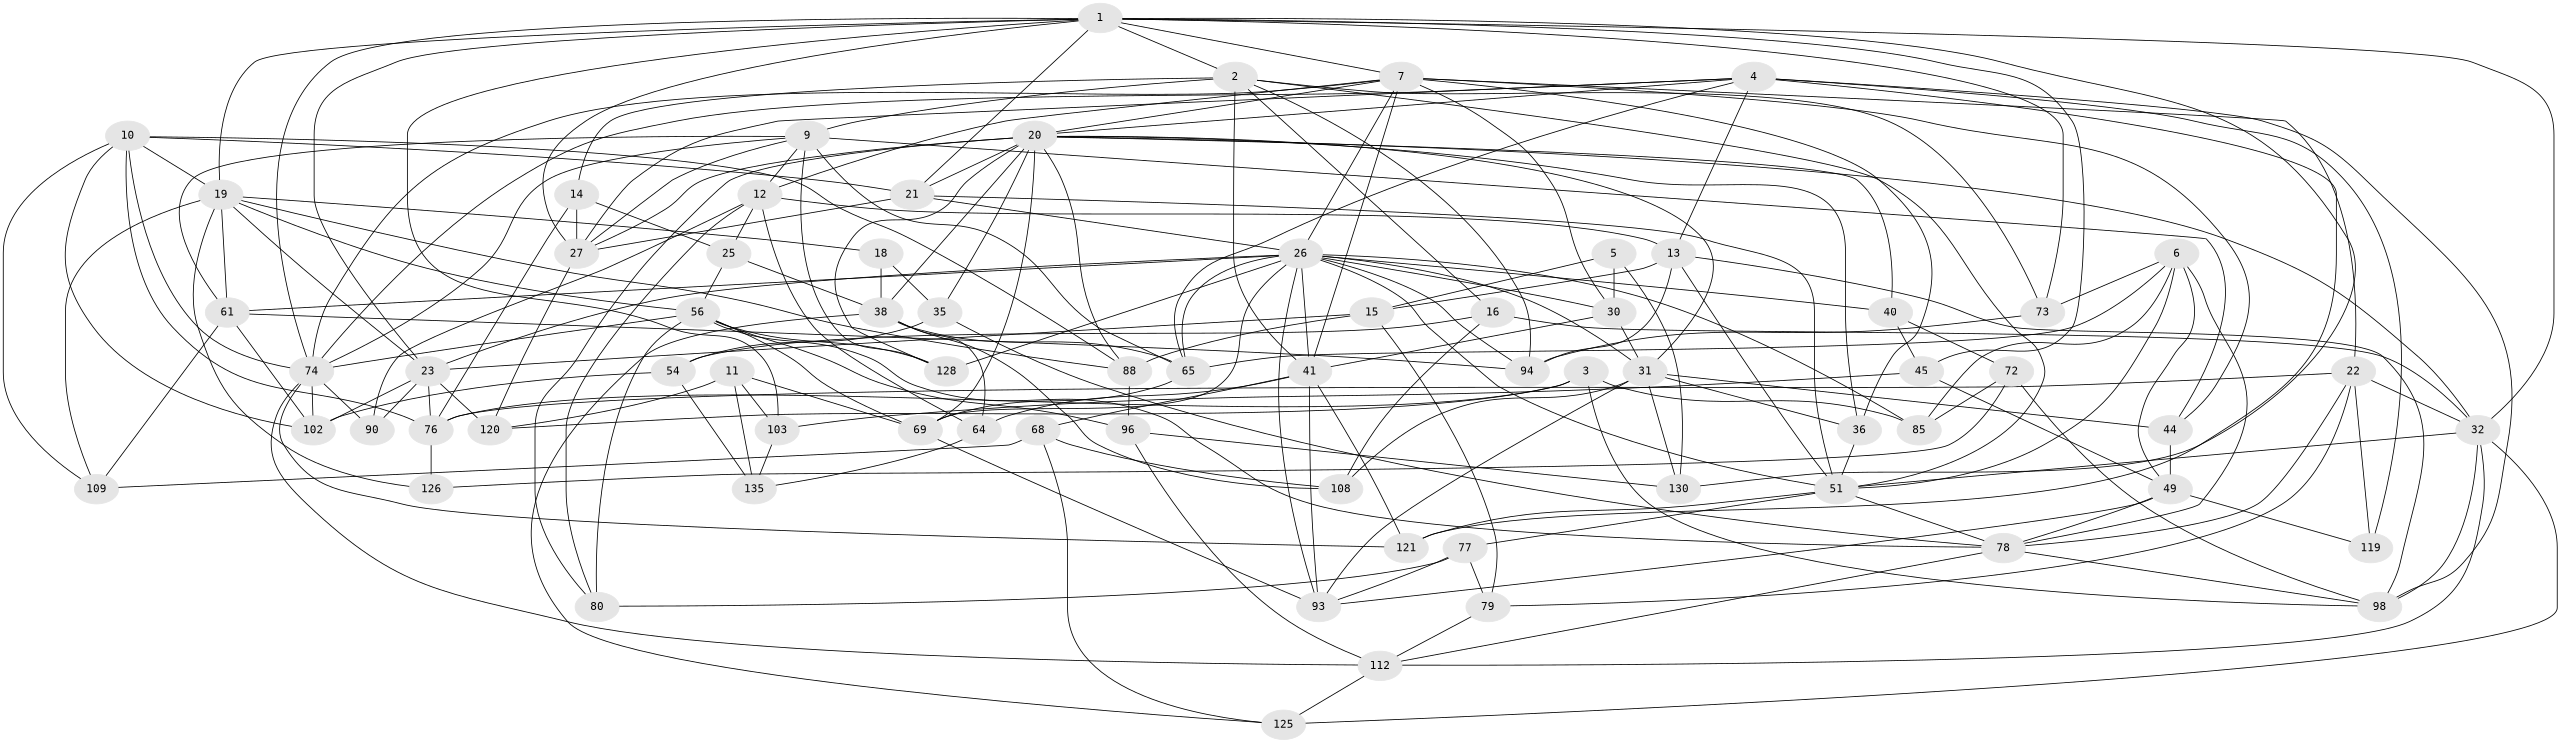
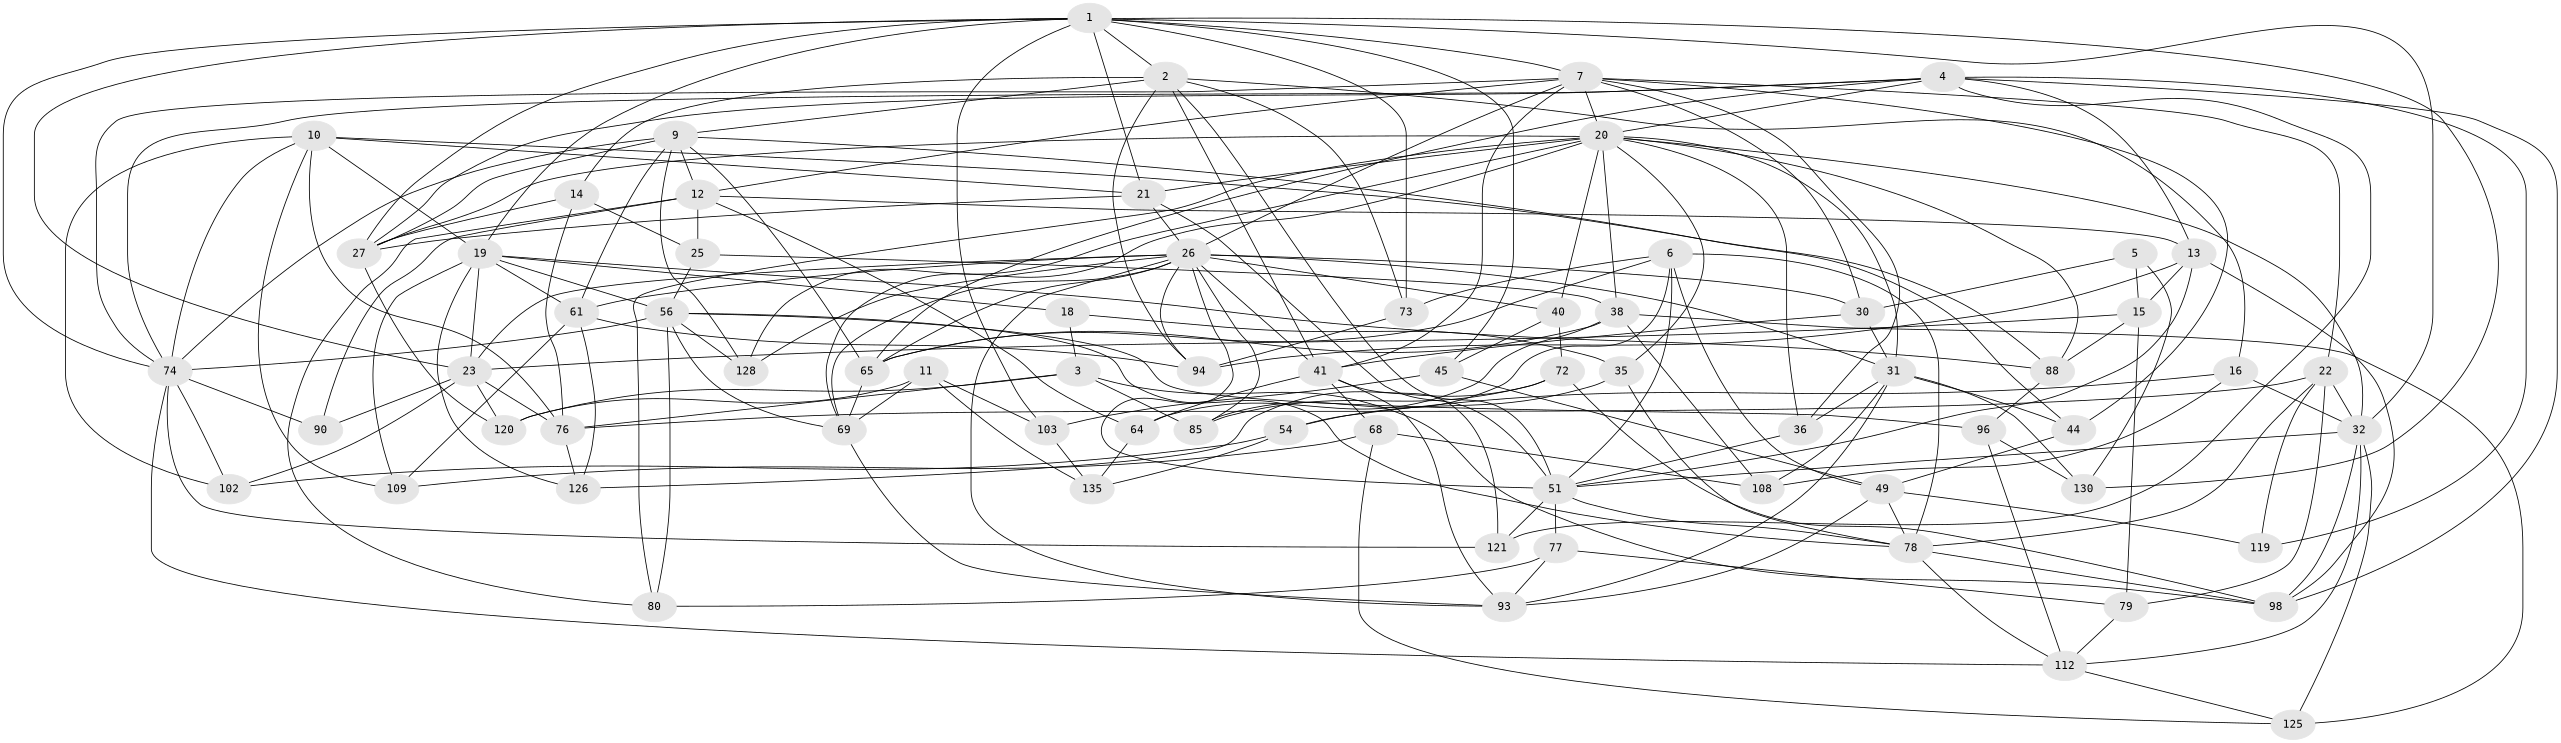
edge "18" -- "38": now "18" -- "3"
edge "61" -- "102": now "61" -- "126"
